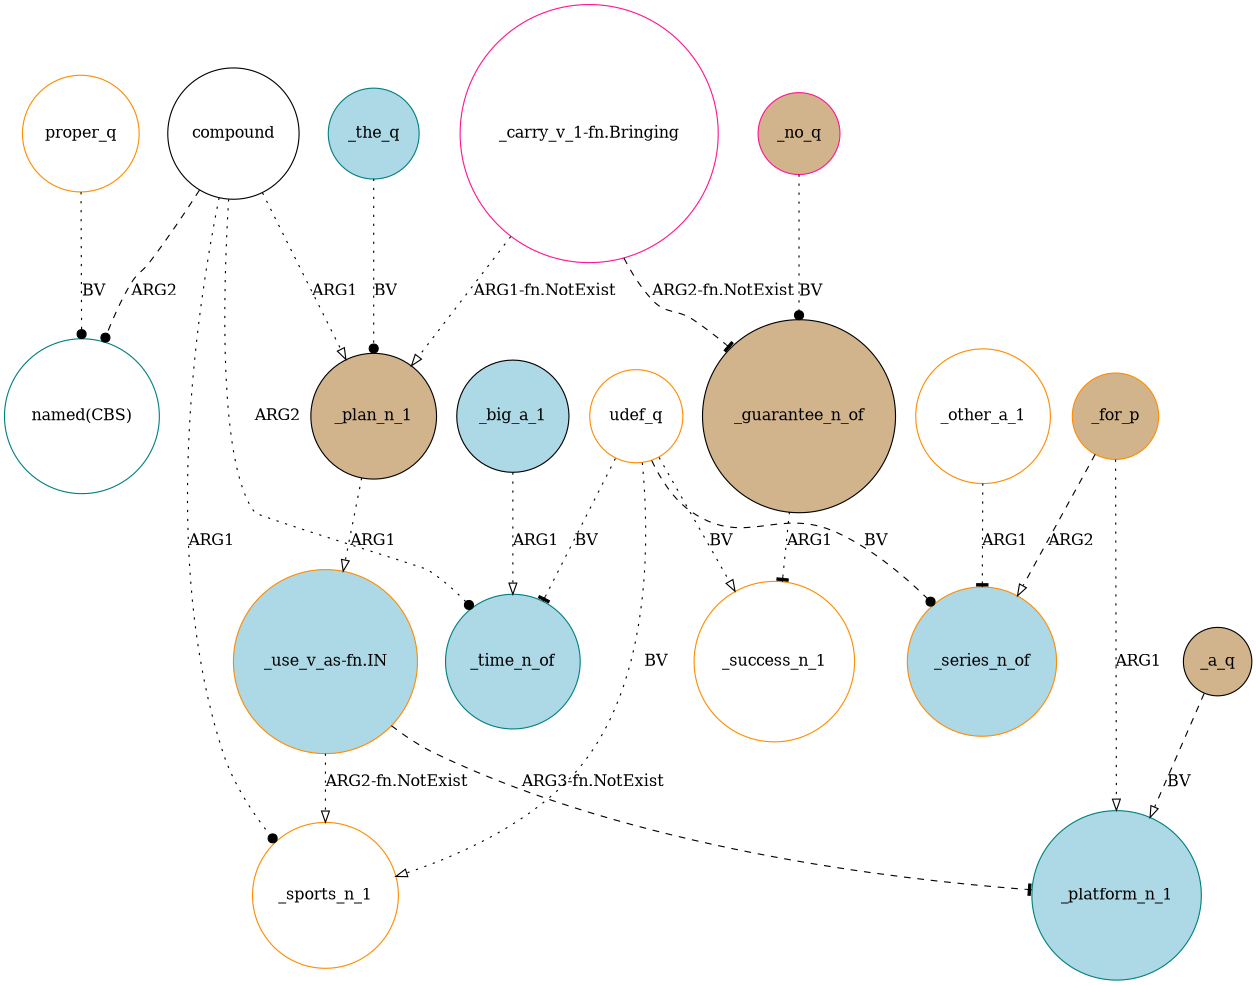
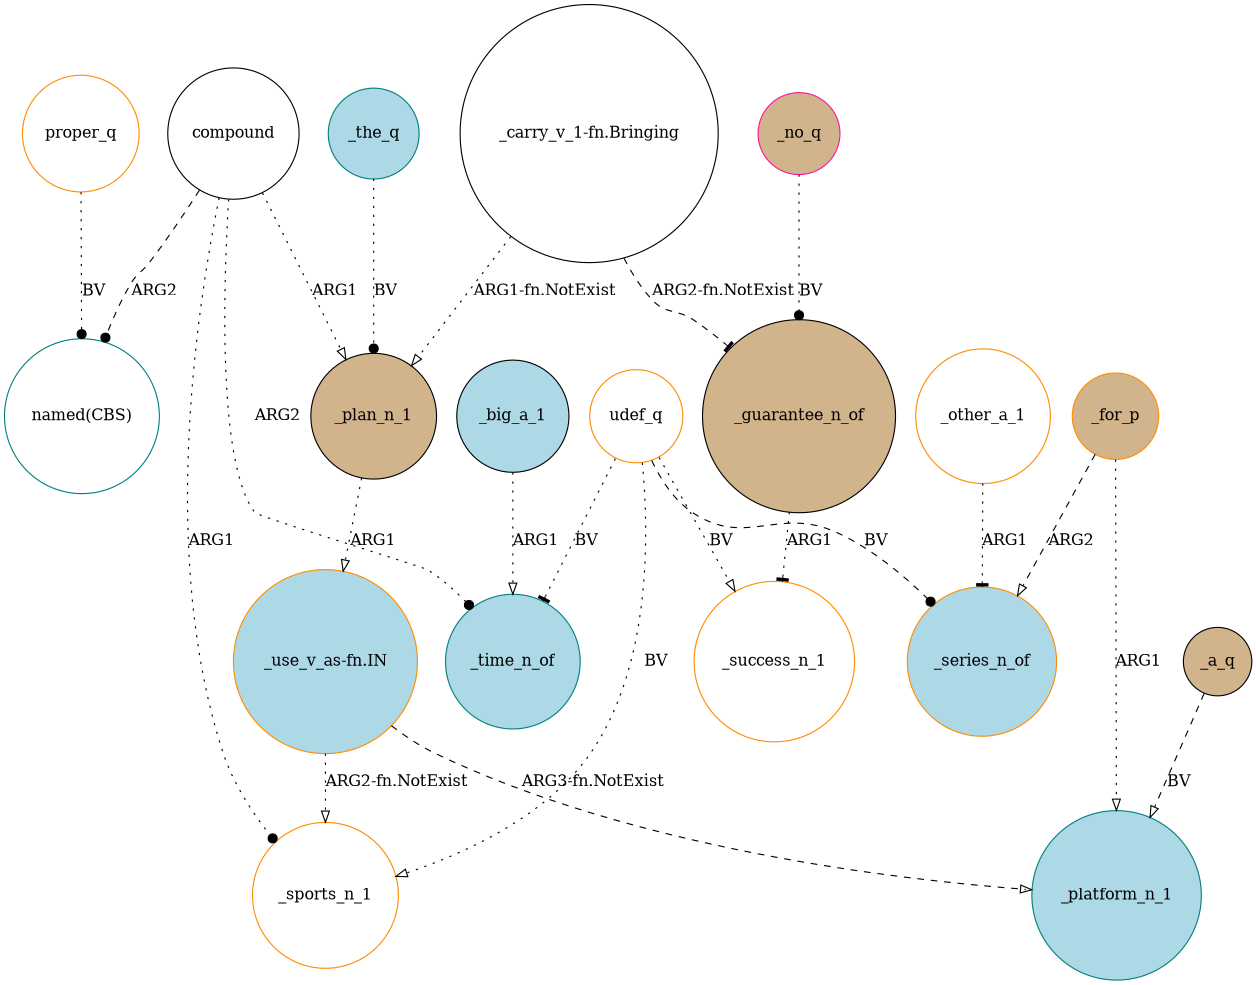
node "_carry_v_1-fn.Bringing": color deeppink -> black
edge "_use_v_as-fn.IN" -> "_platform_n_1": arrowhead tee -> onormal
